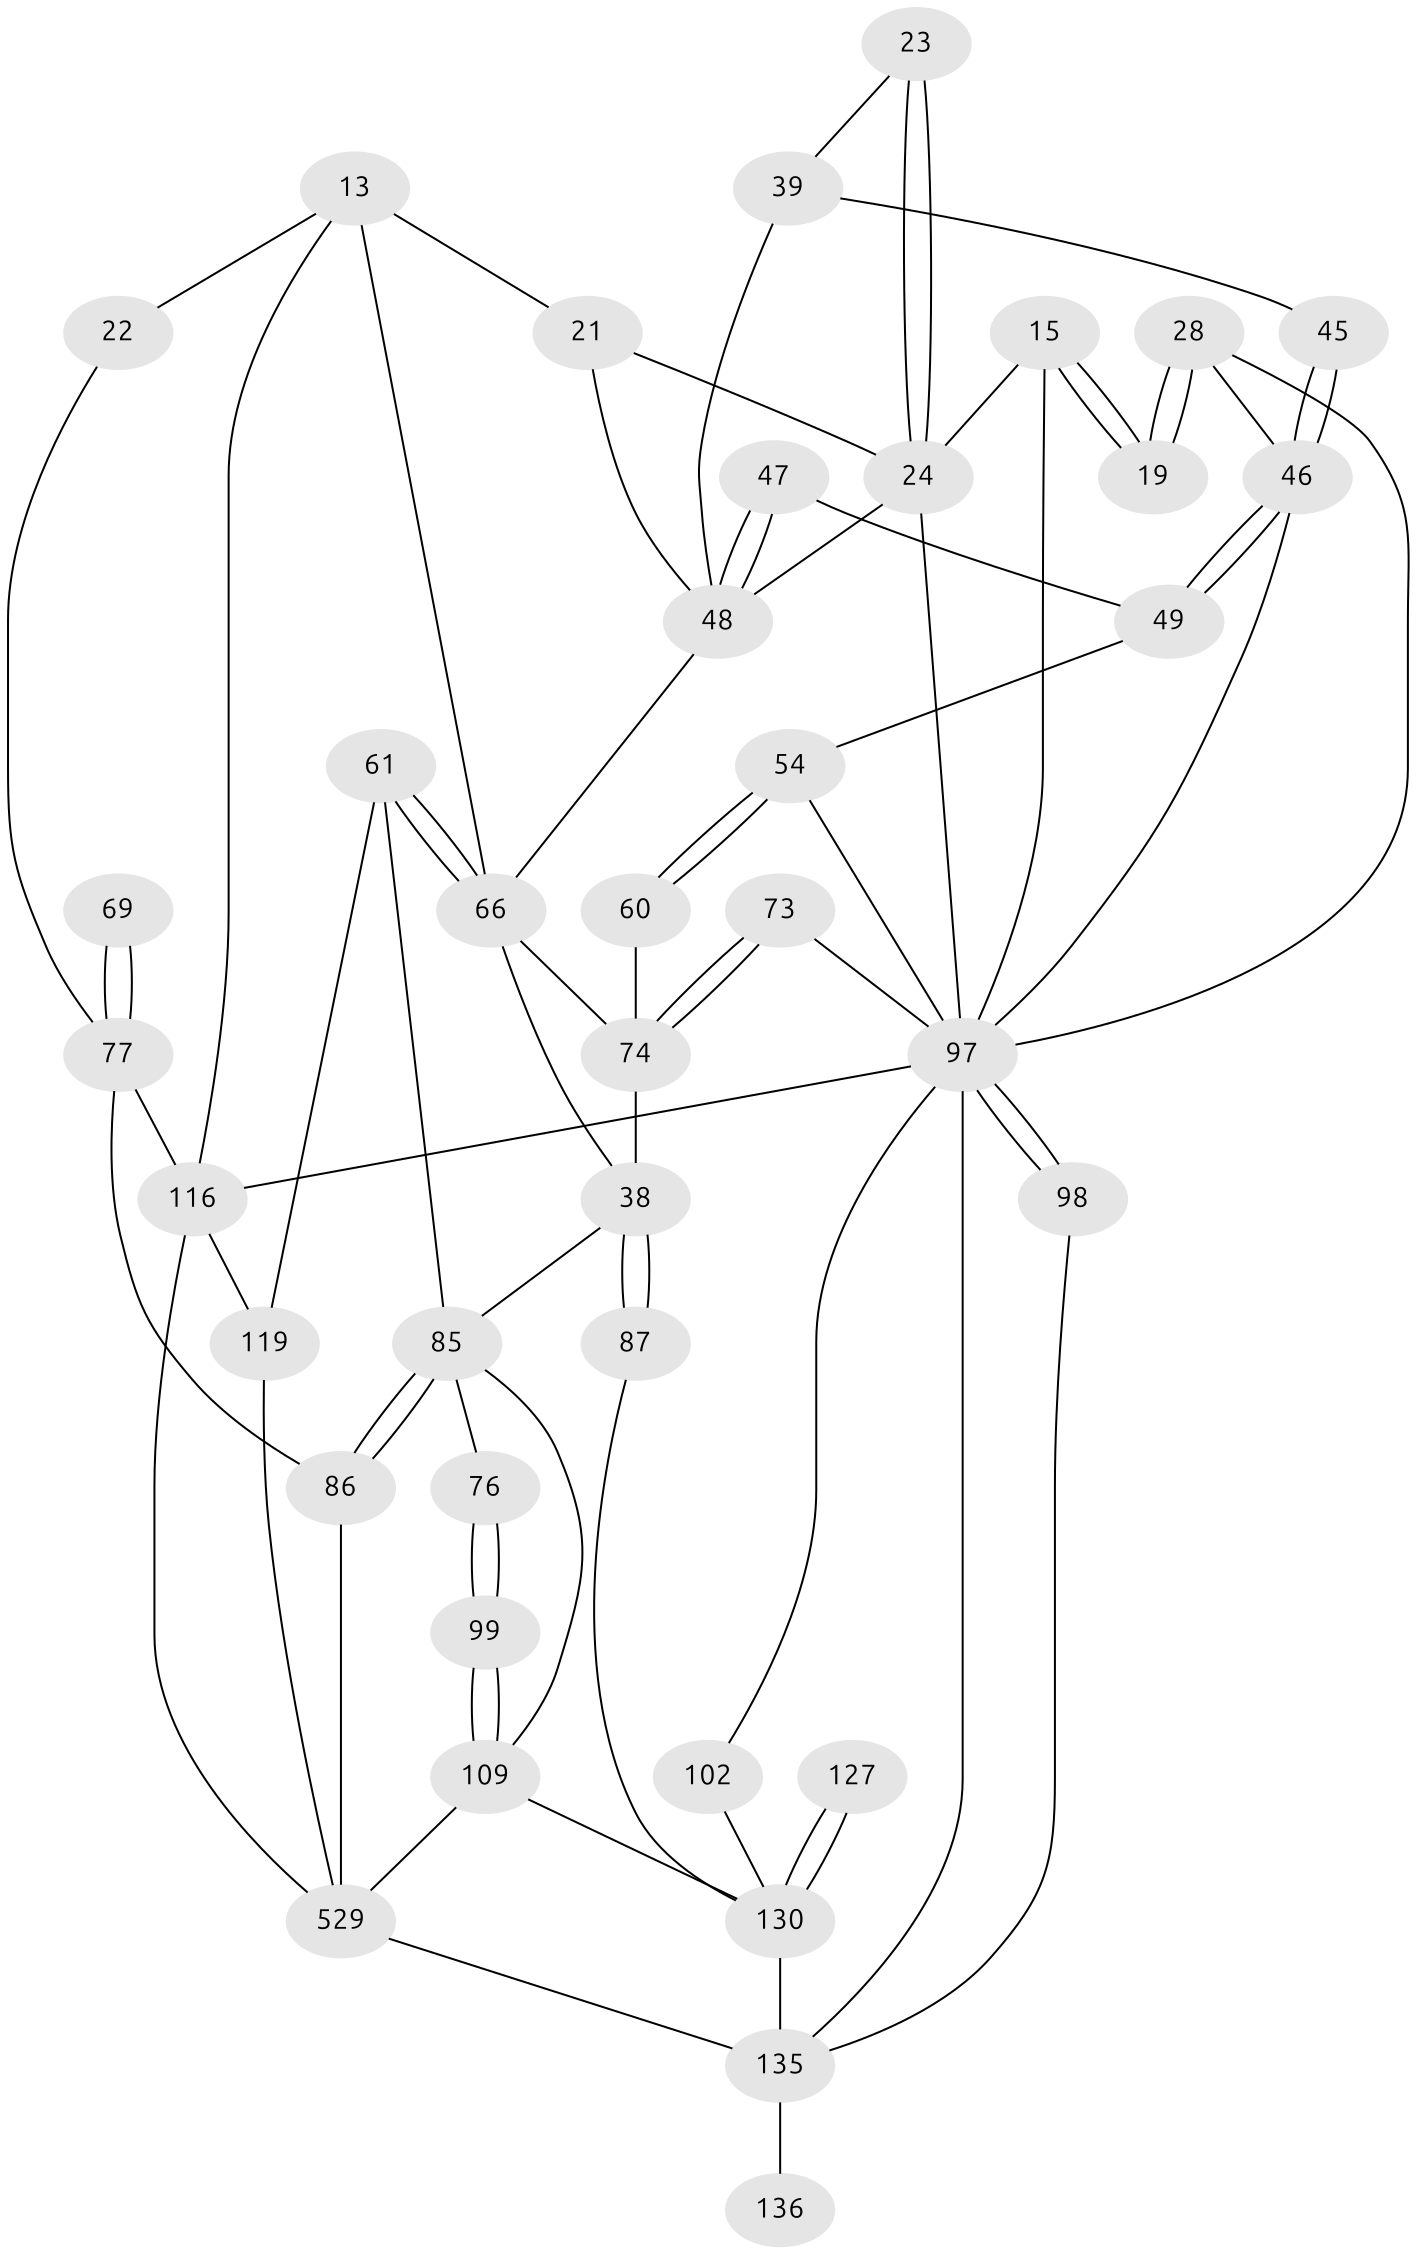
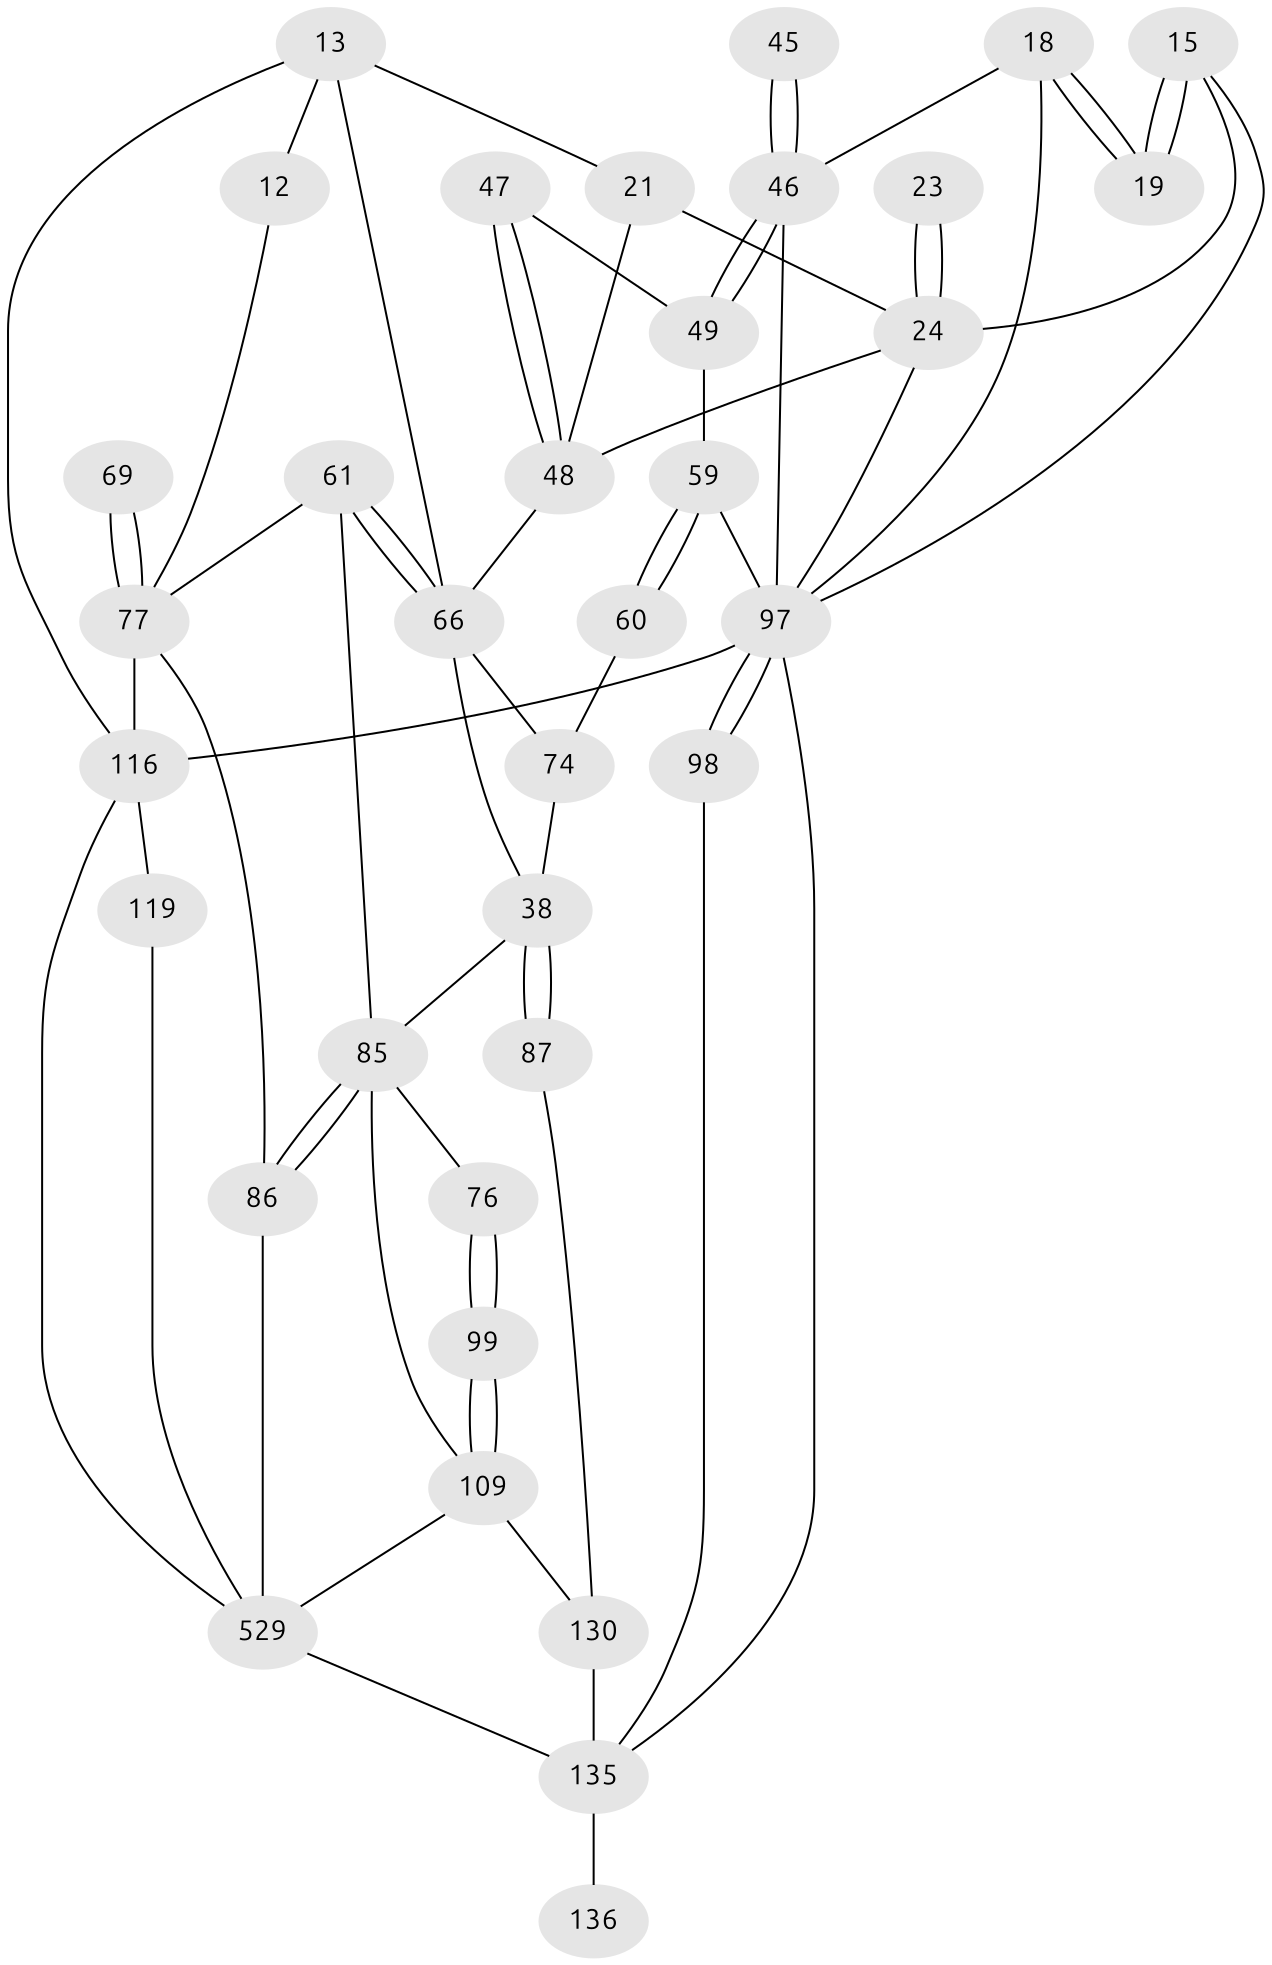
node "39": removed
node "22": label "22" -> "12"
node "28": label "28" -> "18"
node "54": label "54" -> "59"
node "73": removed
edge "61" -- "119": now "61" -- "77"
node "102": removed
node "127": removed
